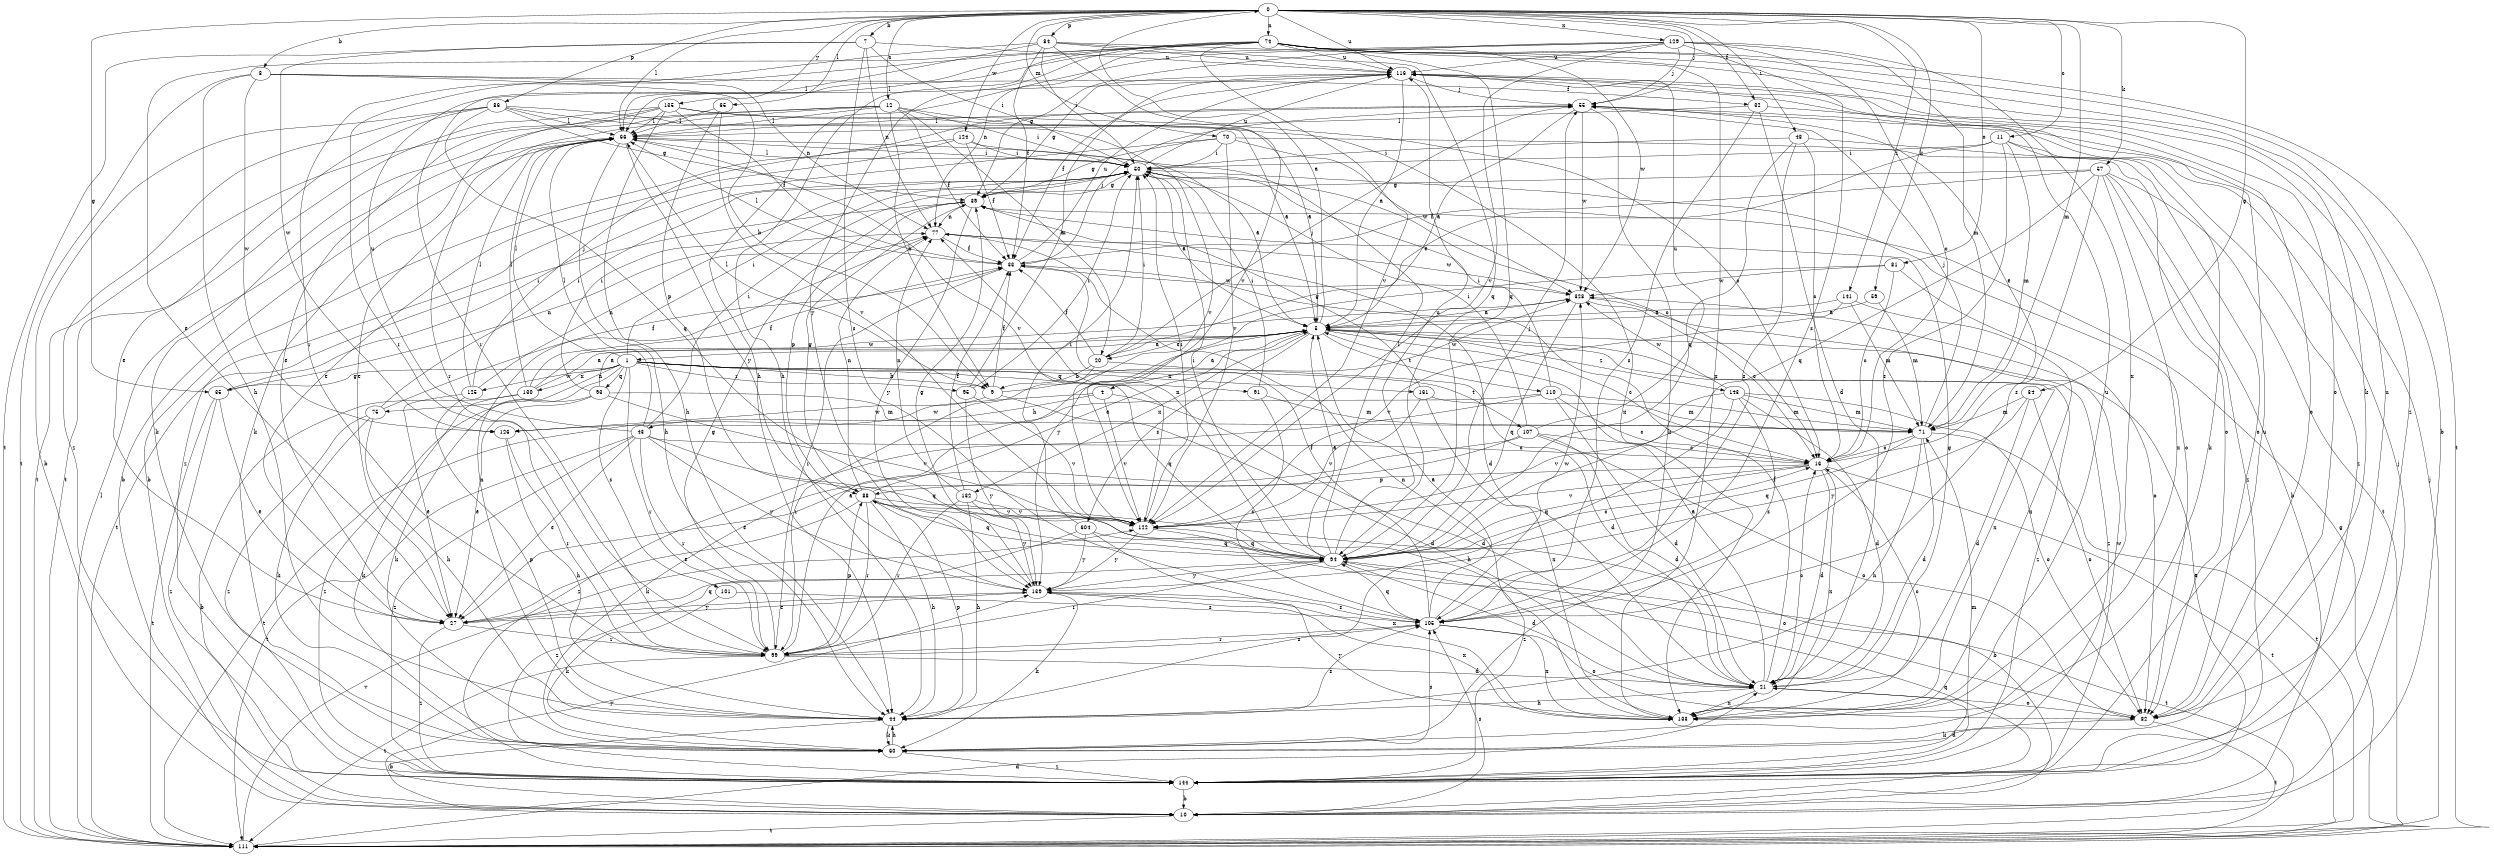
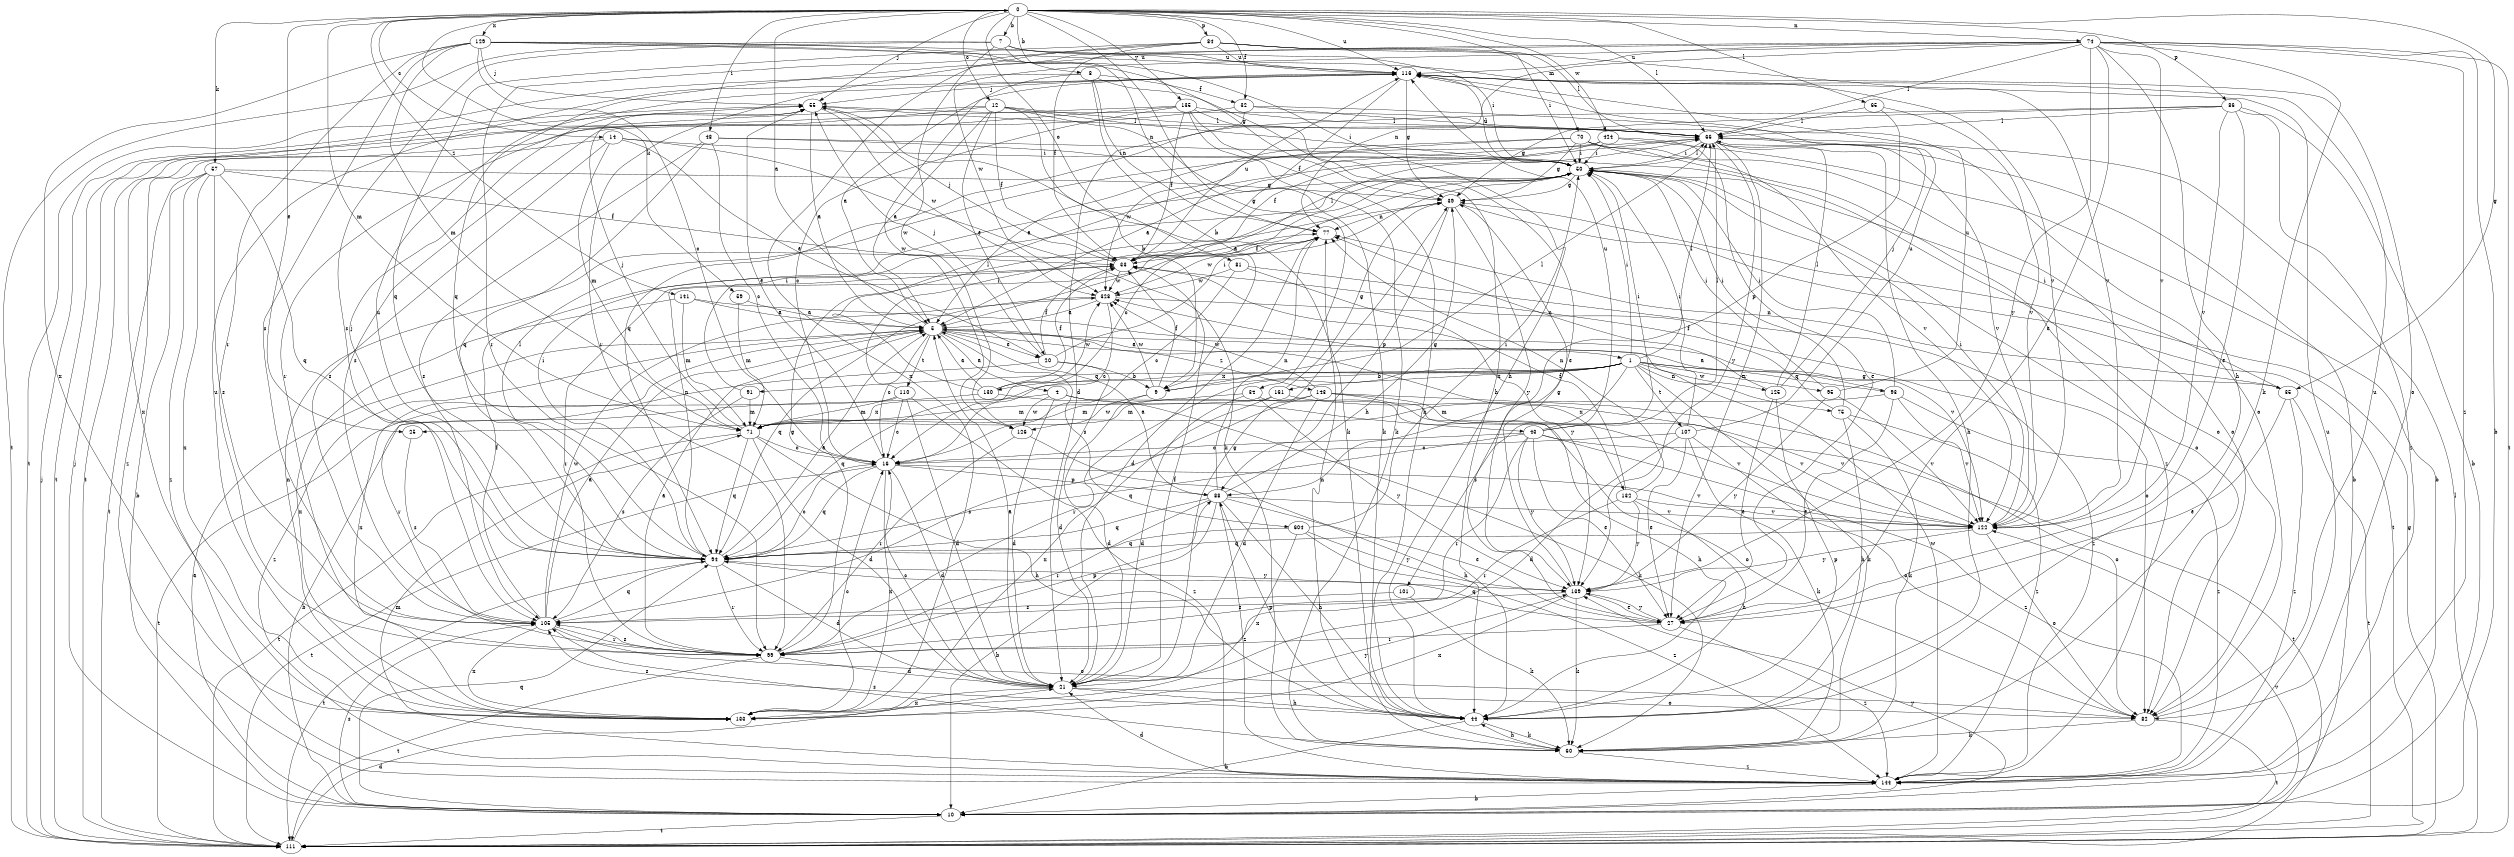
edge "86" -> "5": now "70" -> "5"
node "124": label "124" -> "424"
node "11": label "11" -> "14"
node "25": added
